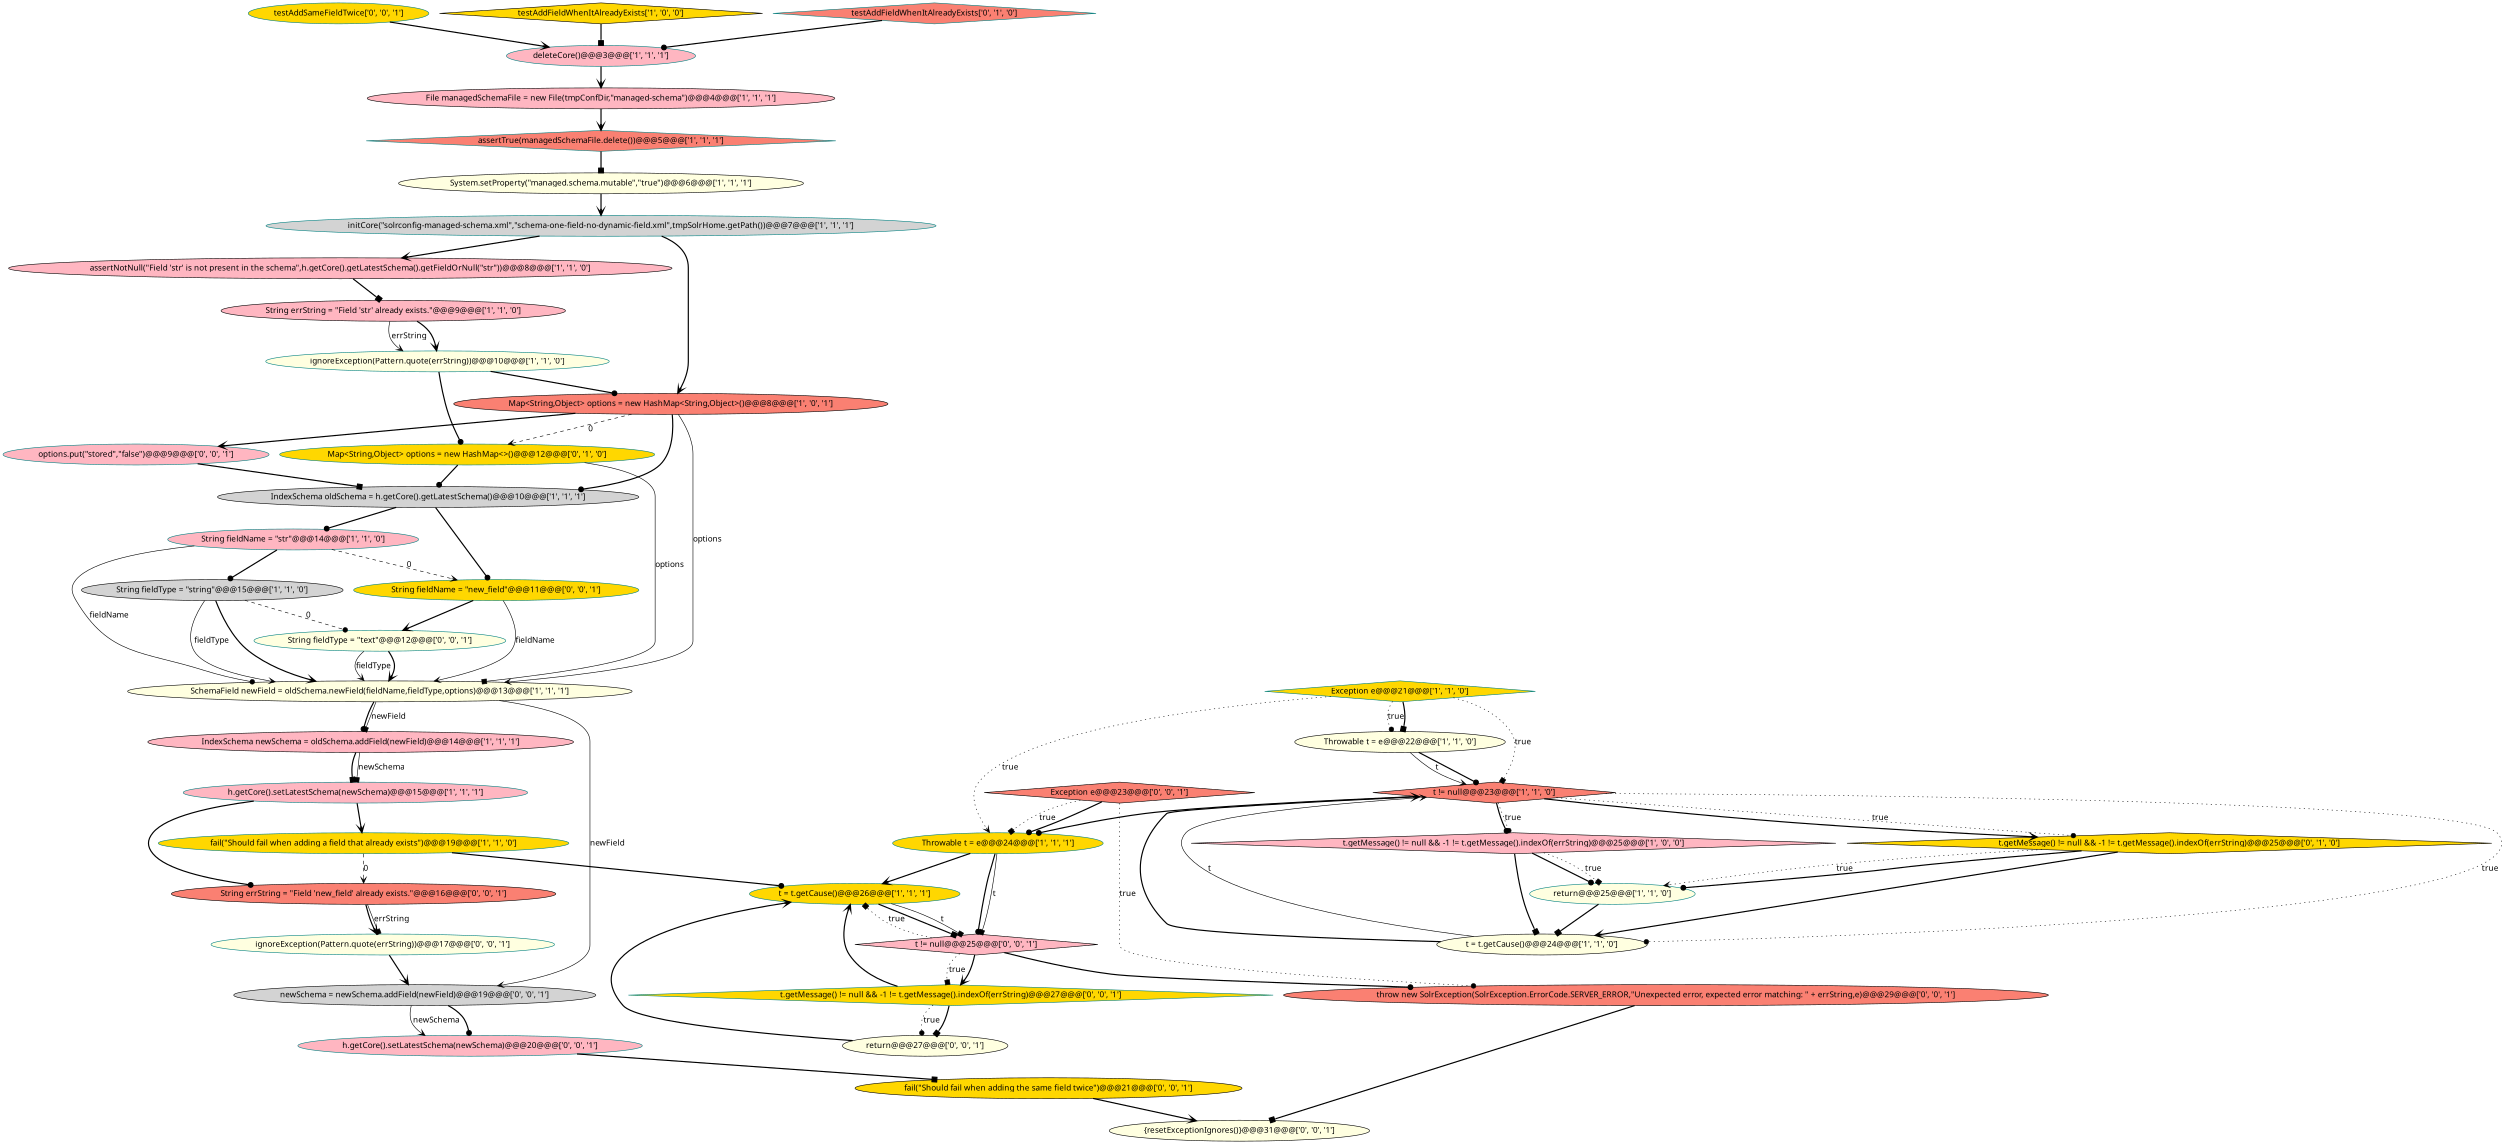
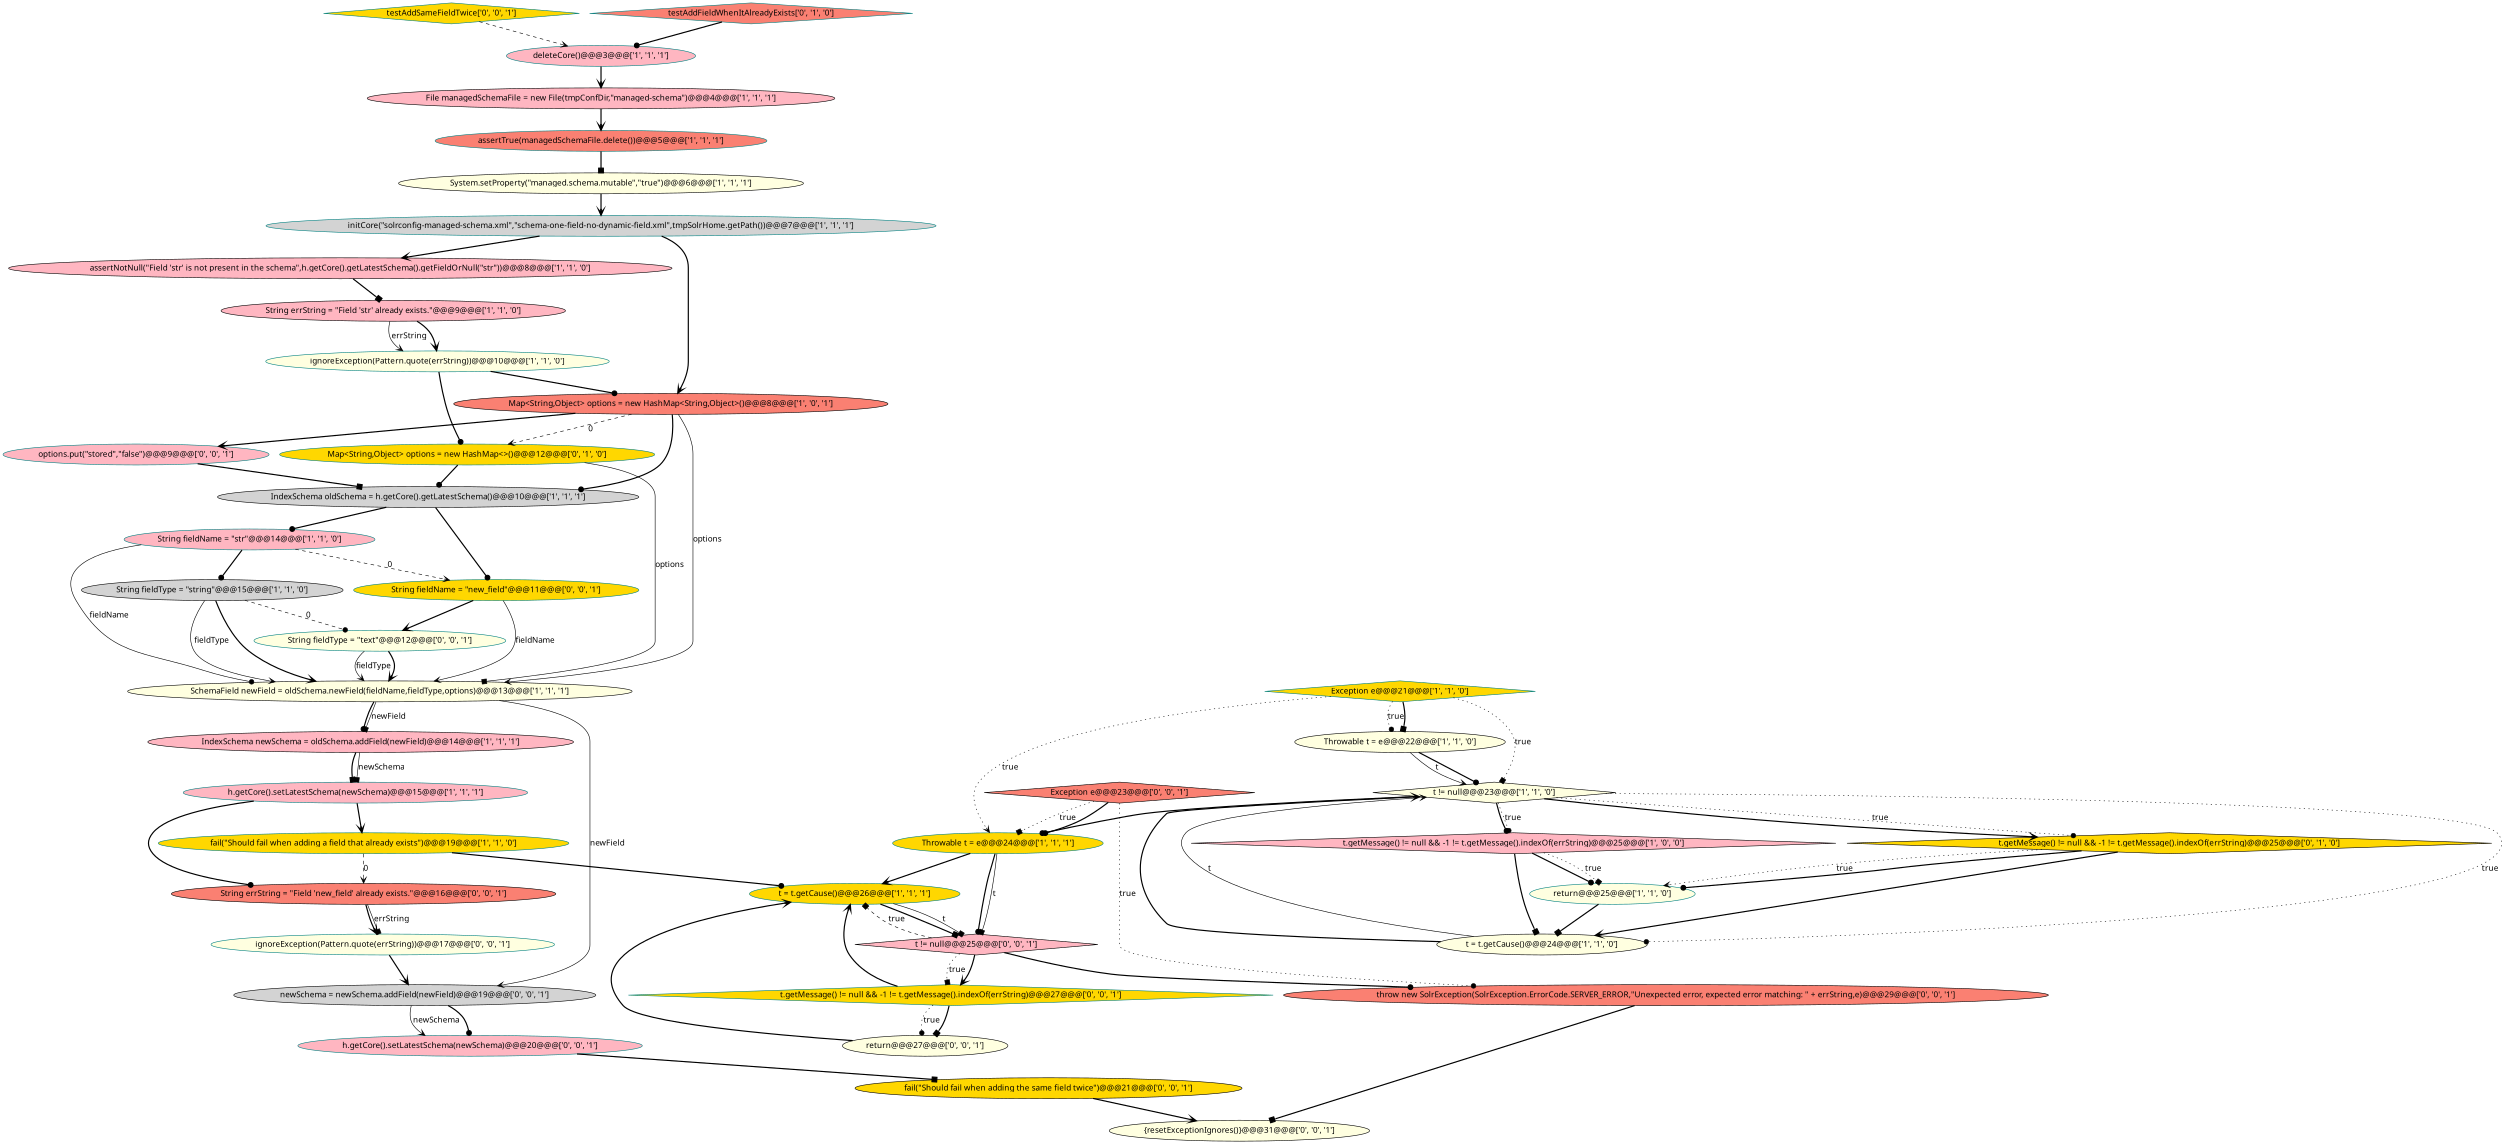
node "testAddSameFieldTwice['0', '0', '1']": shape ellipse -> diamond
node "testAddFieldWhenItAlreadyExists['1', '0', '0']": removed
edge "testAddSameFieldTwice['0', '0', '1']" -> "deleteCore()@@@3@@@['1', '1', '1']": style bold -> dashed
node "assertTrue(managedSchemaFile.delete())@@@5@@@['1', '1', '1']": shape diamond -> ellipse
node "t != null@@@23@@@['1', '1', '0']": fillcolor salmon -> lightyellow
edge "t != null@@@25@@@['0', '0', '1']" -> "t = t.getCause()@@@26@@@['1', '1', '1']": style dotted -> dashed
